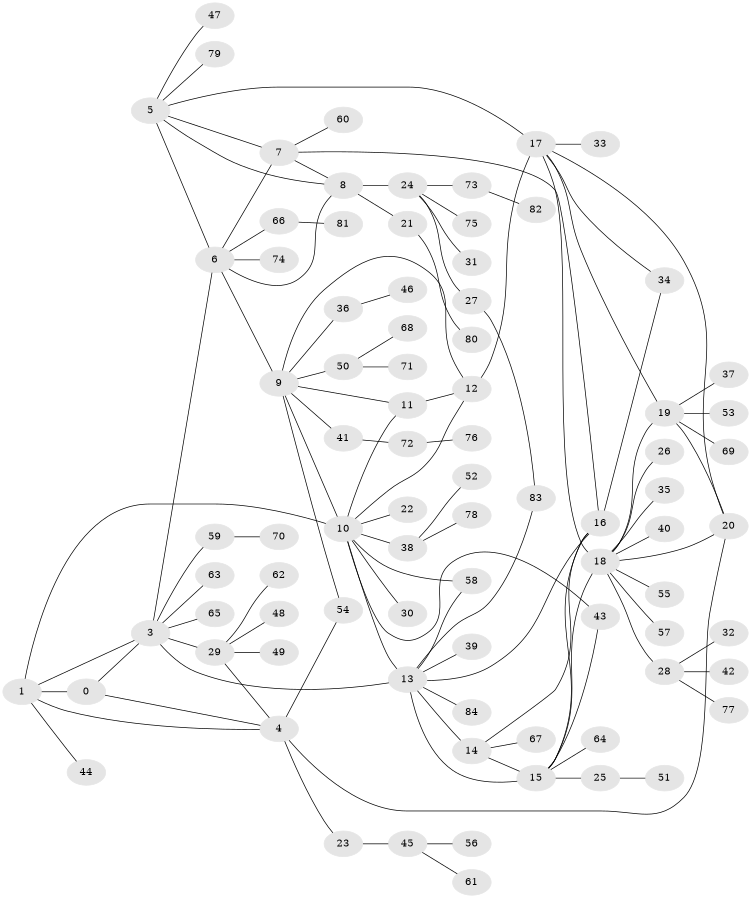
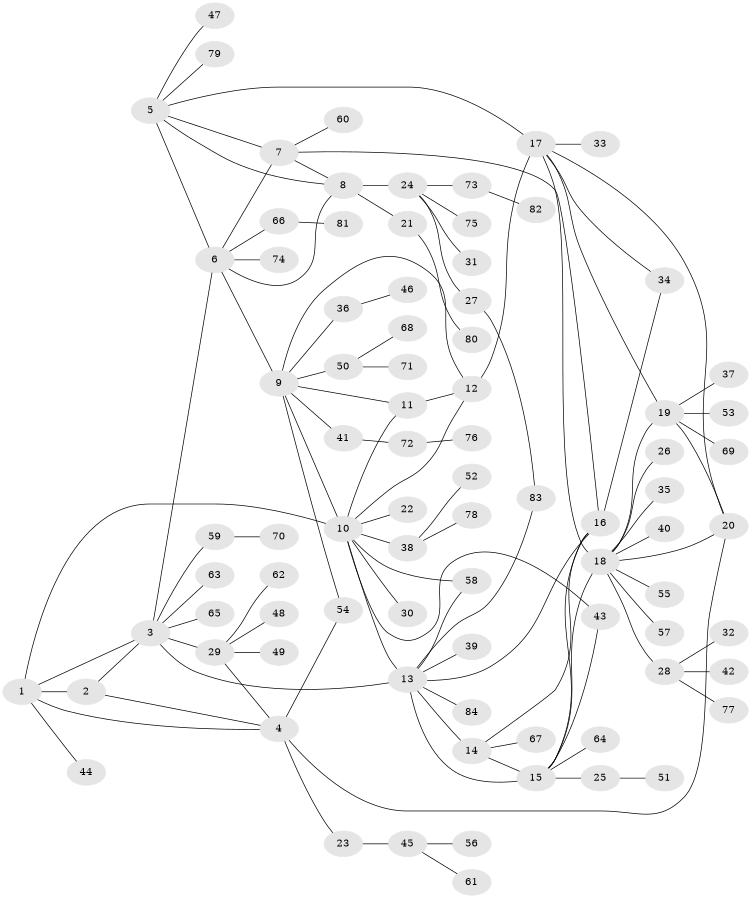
node "0": label "0" -> "2"
